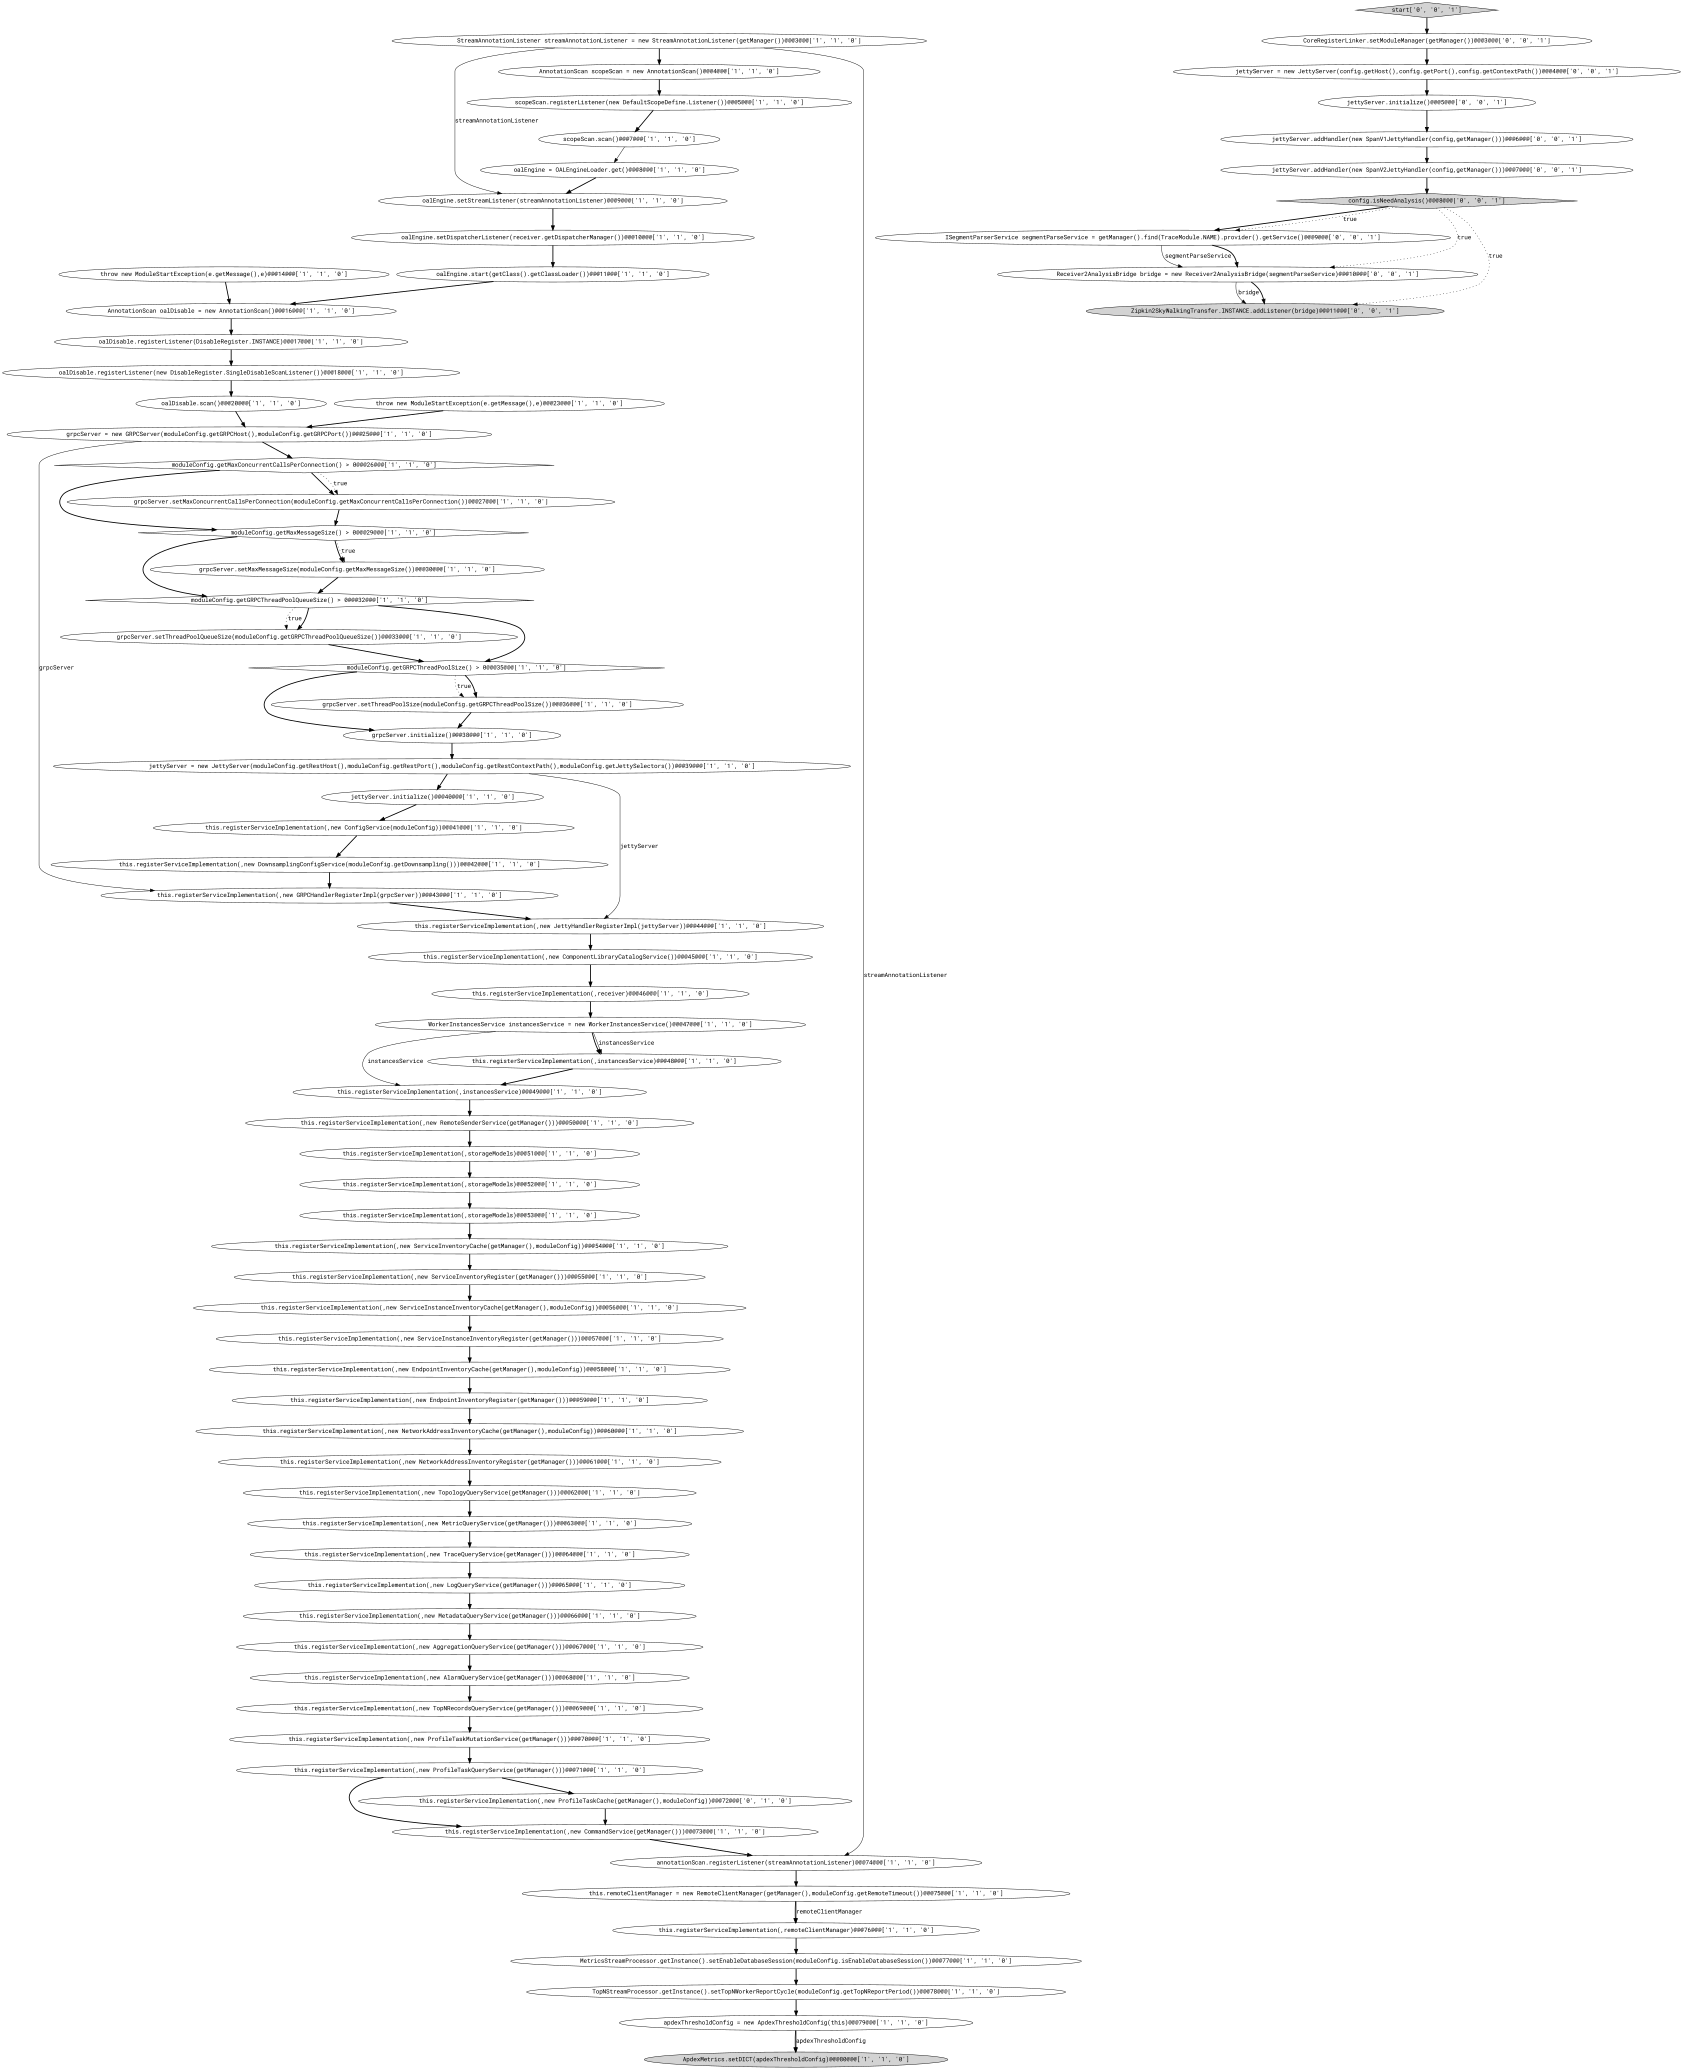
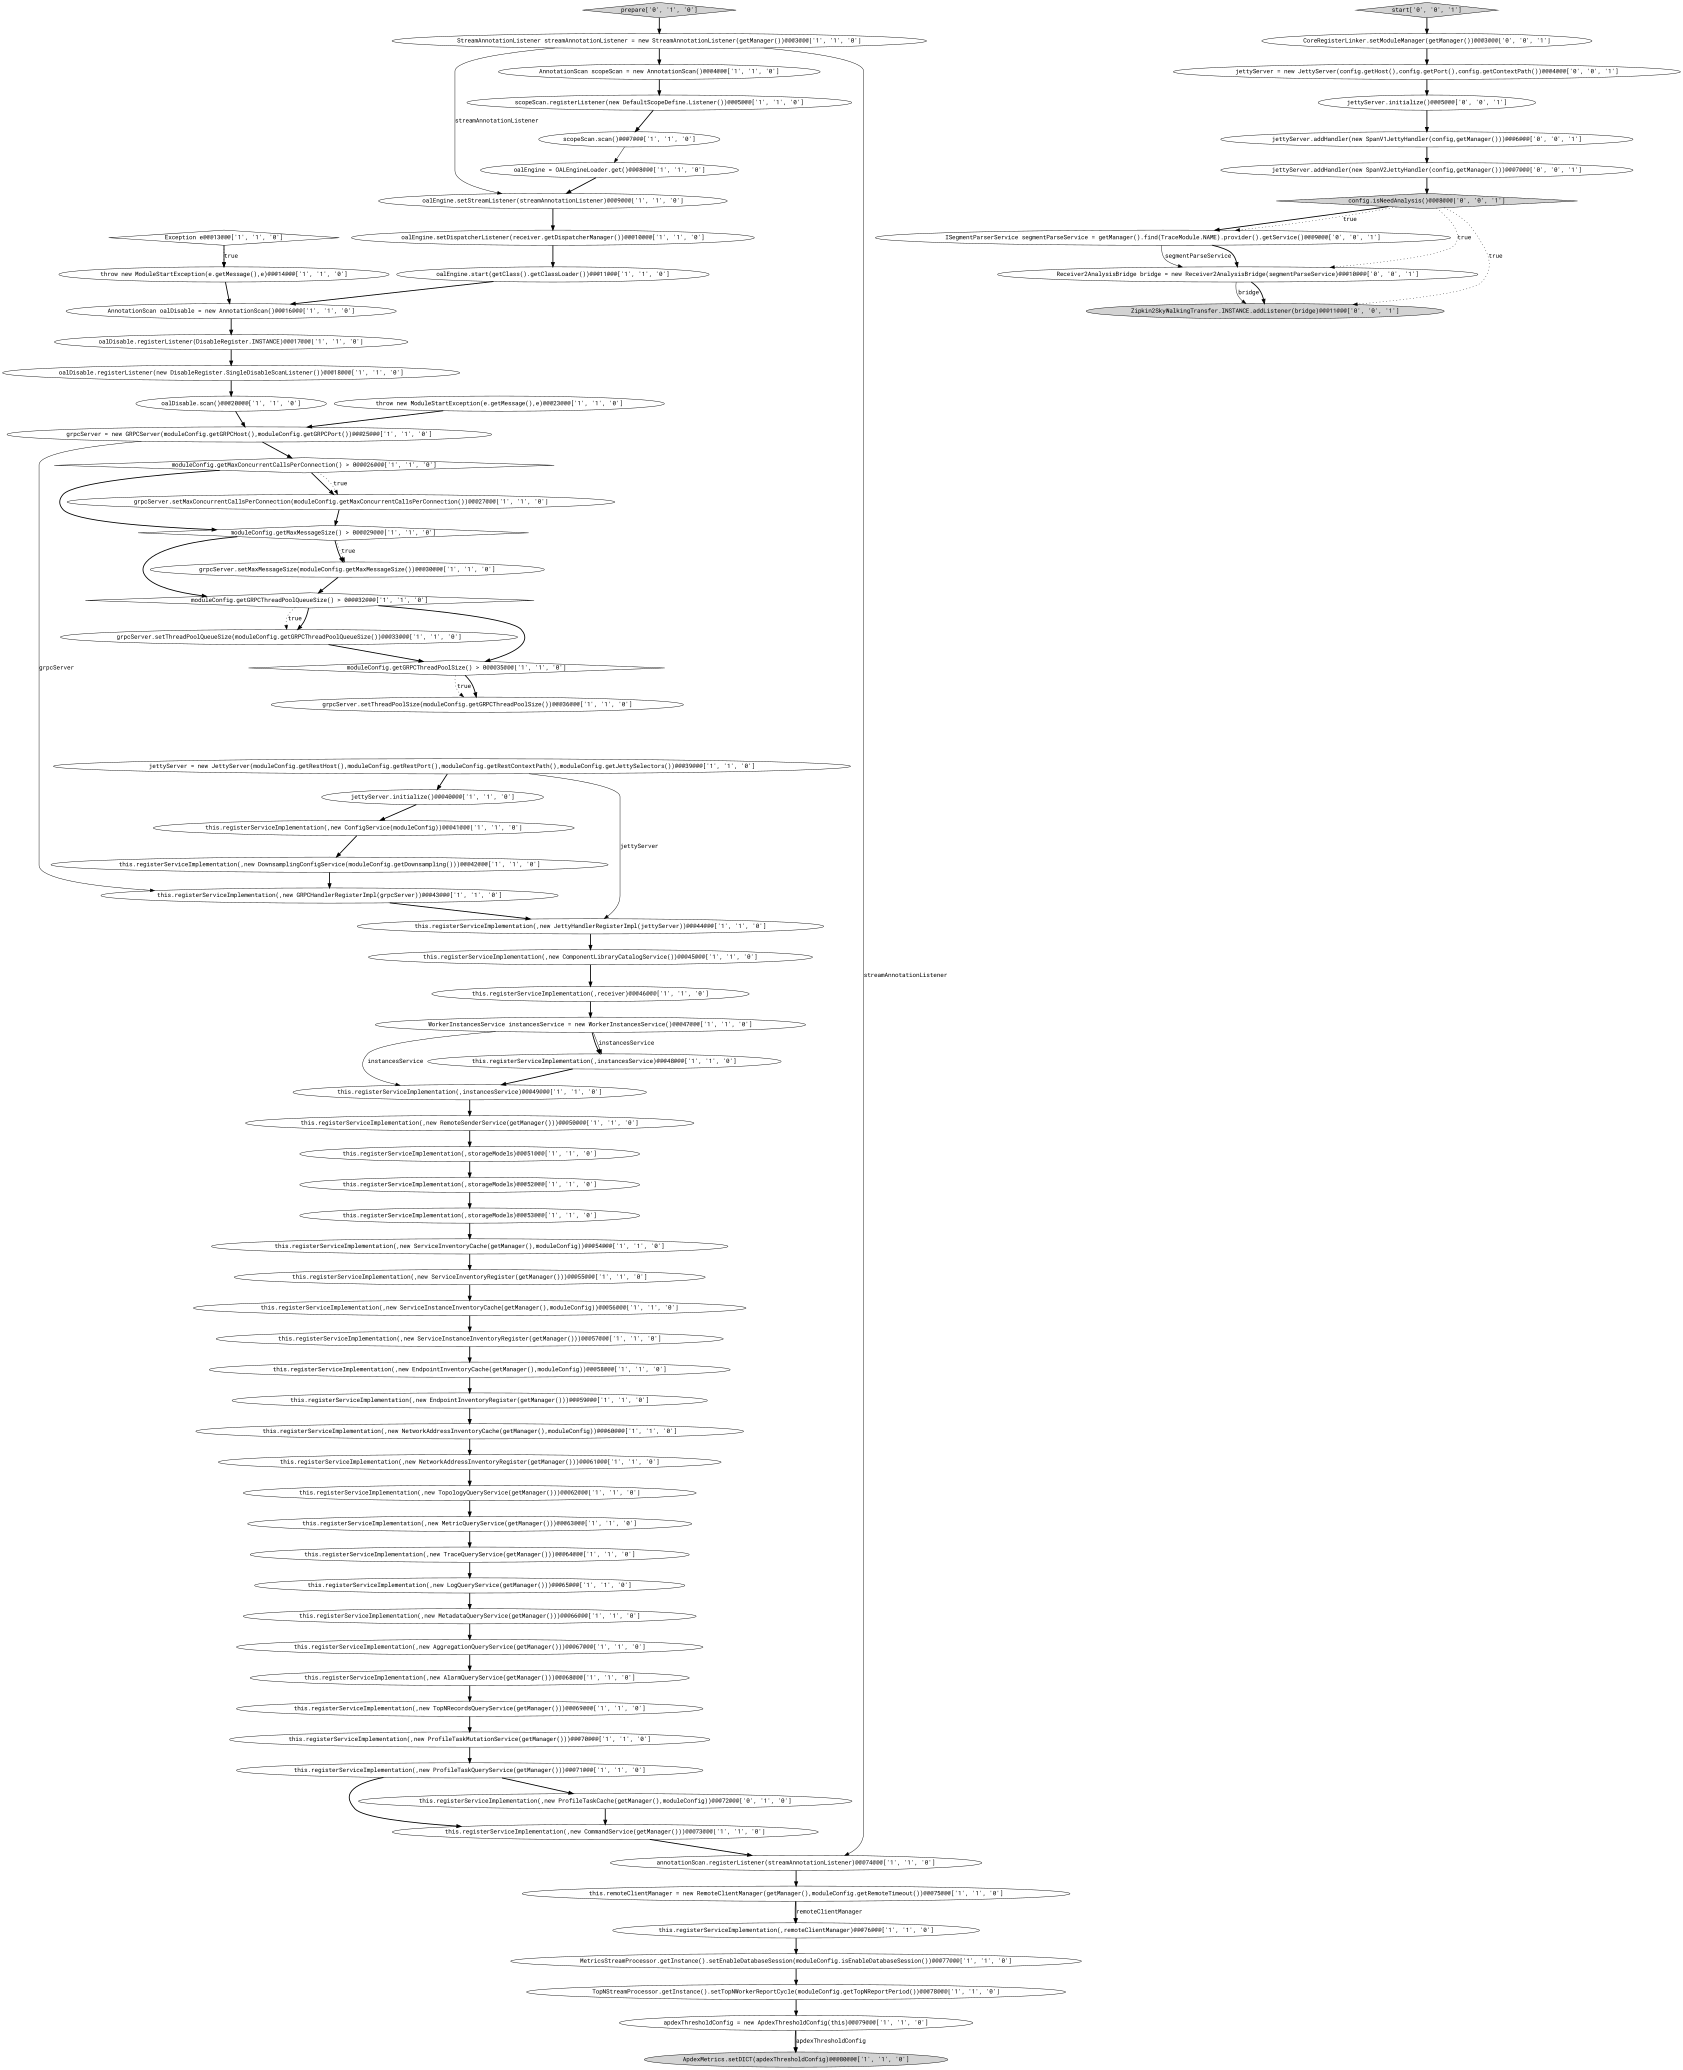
node "prepare['0', '1', '0']": added
node "Exception e@@@13@@@['1', '1', '0']": added
node "grpcServer.initialize()@@@38@@@['1', '1', '0']": removed
